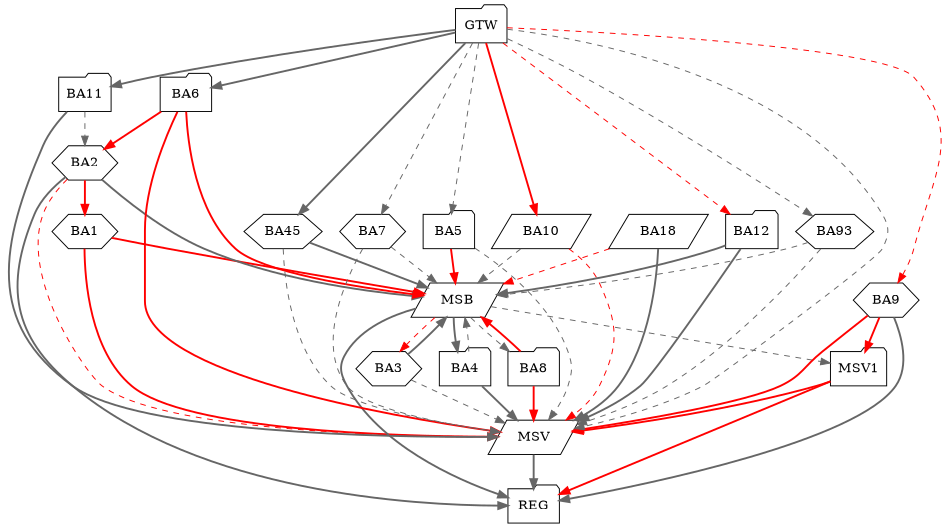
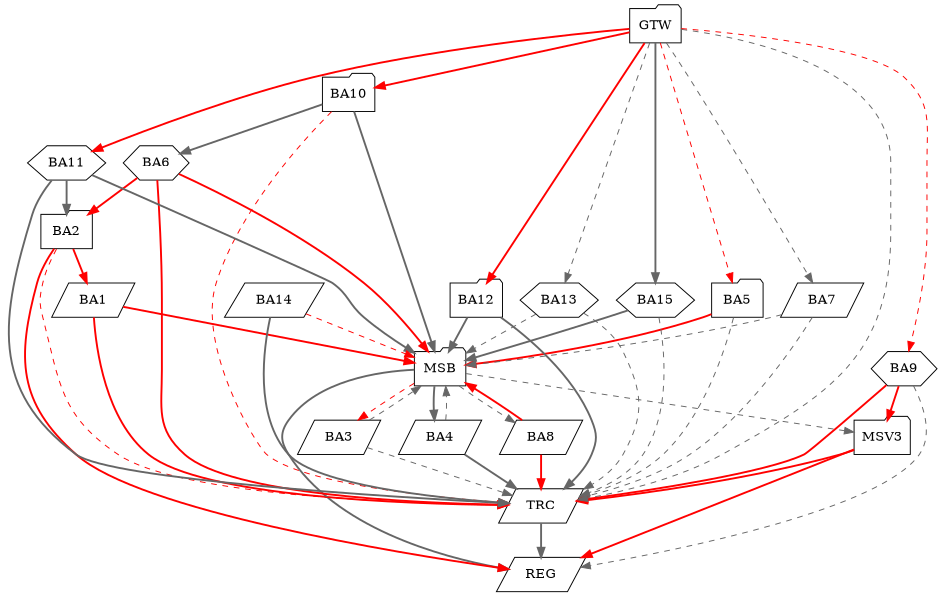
edge "GTW" -> "BA11": color gray40 -> red
edge "GTW" -> "BA6": now "BA10" -> "BA6"
node "BA11": shape folder -> hexagon
node "BA6": shape folder -> hexagon
edge "BA11" -> "BA2": style dashed -> bold
edge "GTW" -> "BA5": color gray40 -> red
edge "GTW" -> "BA12": style dashed -> bold
node "BA2": shape hexagon -> folder
node "BA1": shape hexagon -> parallelogram
node "BA45": label "BA45" -> "BA15"
node "BA7": shape hexagon -> parallelogram
node "BA10": shape parallelogram -> folder
node "BA18": label "BA18" -> "BA14"
node "BA93": label "BA93" -> "BA13"
edge "BA2" -> "MSB": now "BA11" -> "MSB"
edge "BA10" -> "MSB": style dashed -> bold
node "MSB": shape parallelogram -> folder
edge "BA3" -> "MSB": style bold -> dashed
node "BA3": shape hexagon -> parallelogram
node "BA4": shape folder -> parallelogram
node "BA8": shape folder -> parallelogram
node "MSV1": label "MSV1" -> "MSV3"
node "MSV": label "MSV" -> "TRC"
edge "BA2" -> "REG": color gray40 -> red
edge "BA9" -> "REG": style bold -> dashed
node "REG": shape folder -> parallelogram
